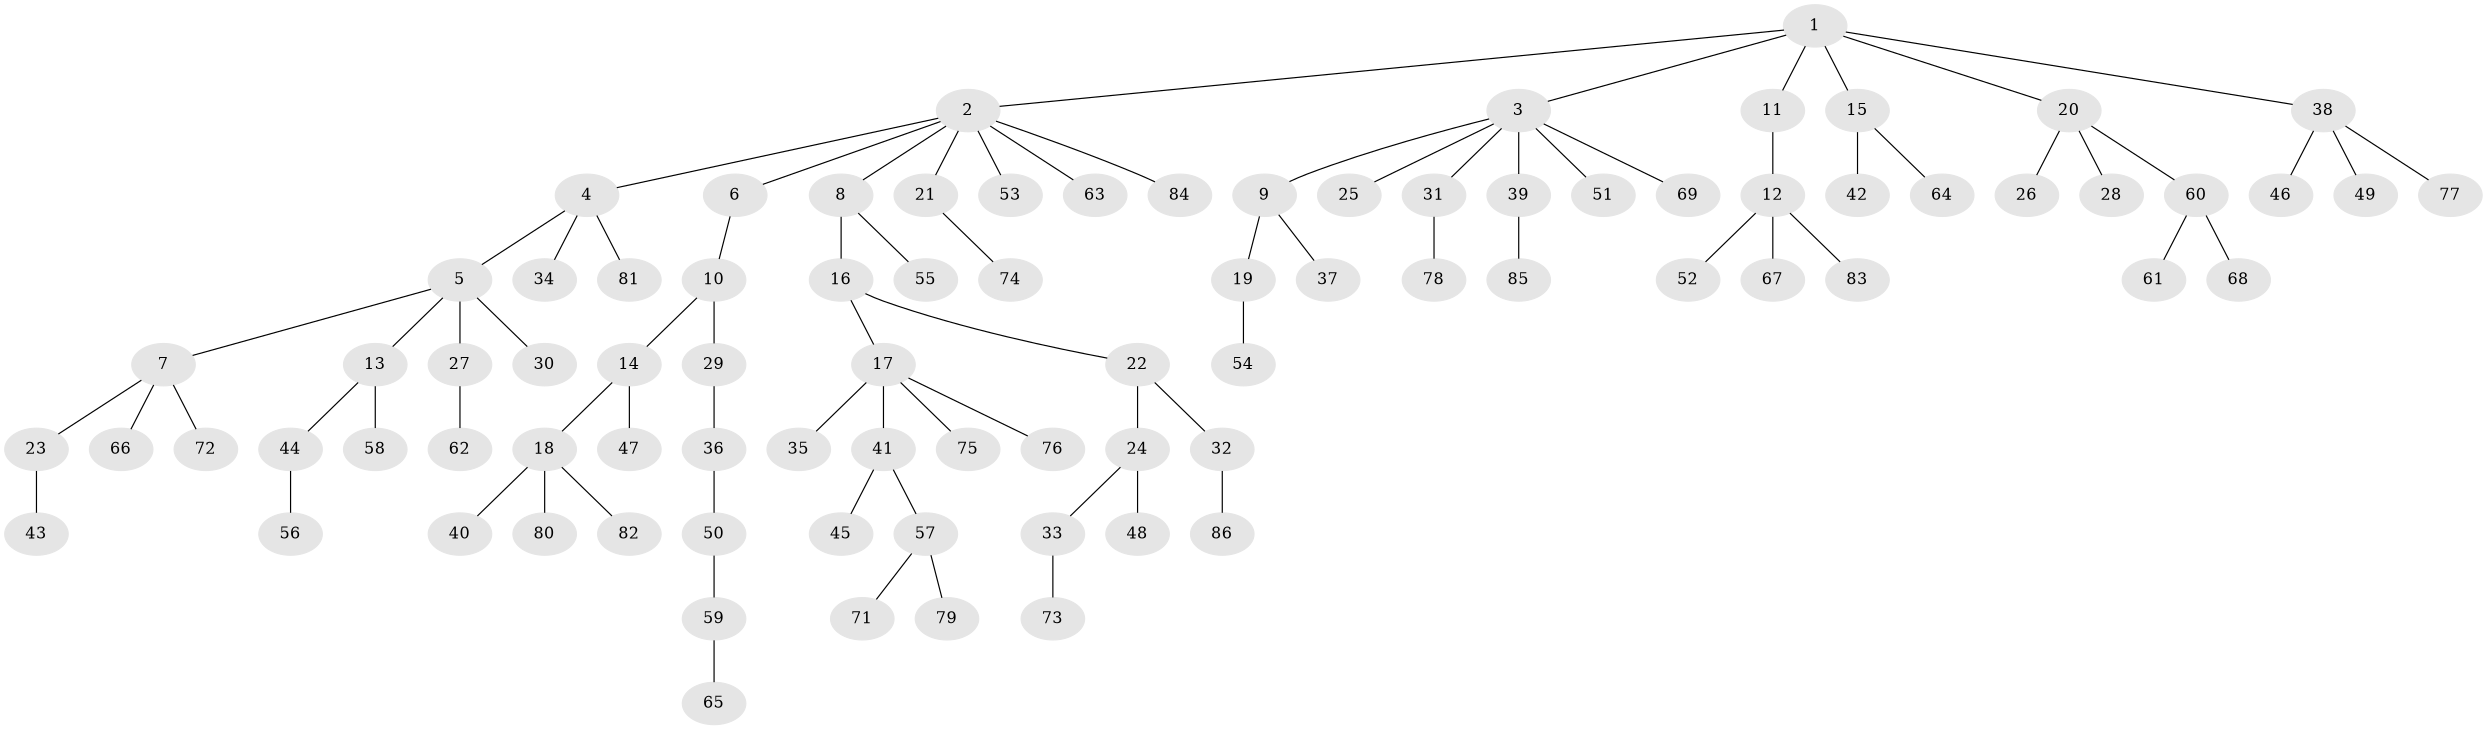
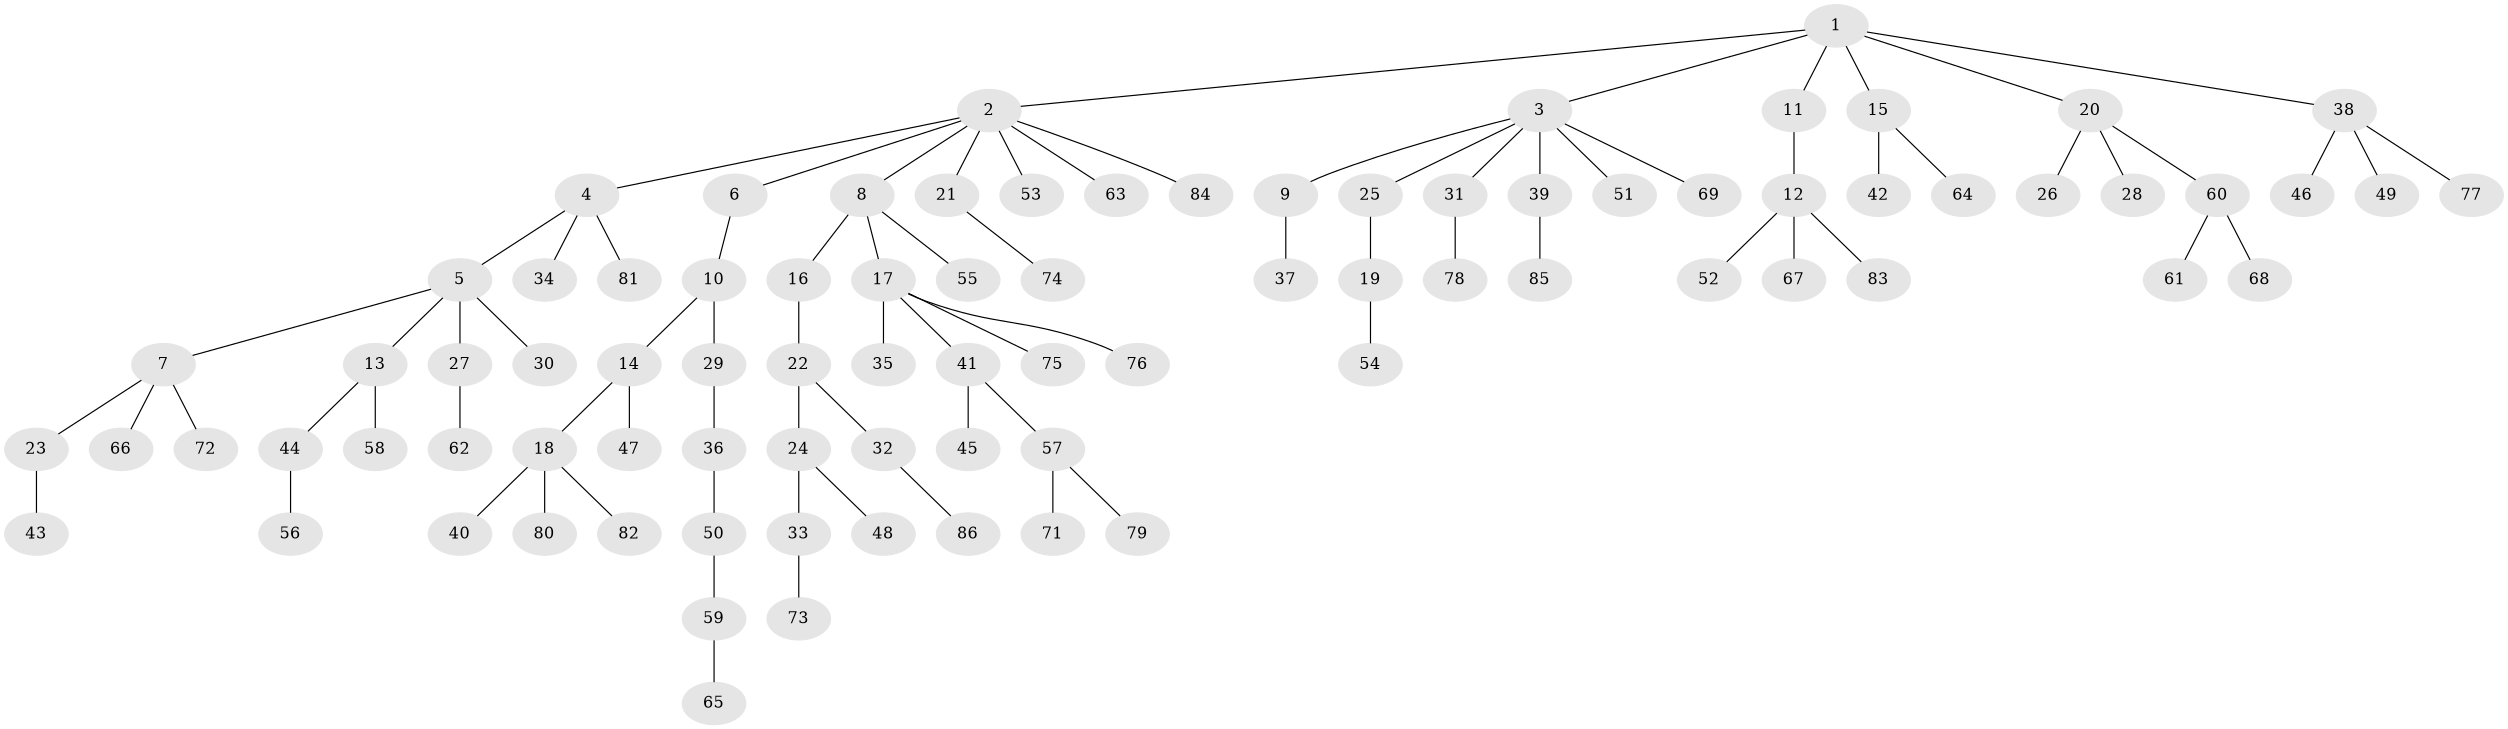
edge "9" -- "19": now "25" -- "19"
edge "16" -- "17": now "8" -- "17"
